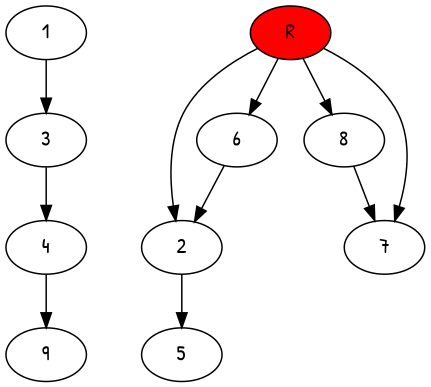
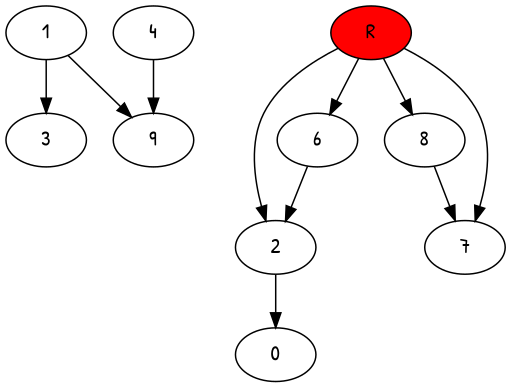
edge "1" -> "9": added
edge "3" -> "4": removed
node "5": label "5" -> "0"
